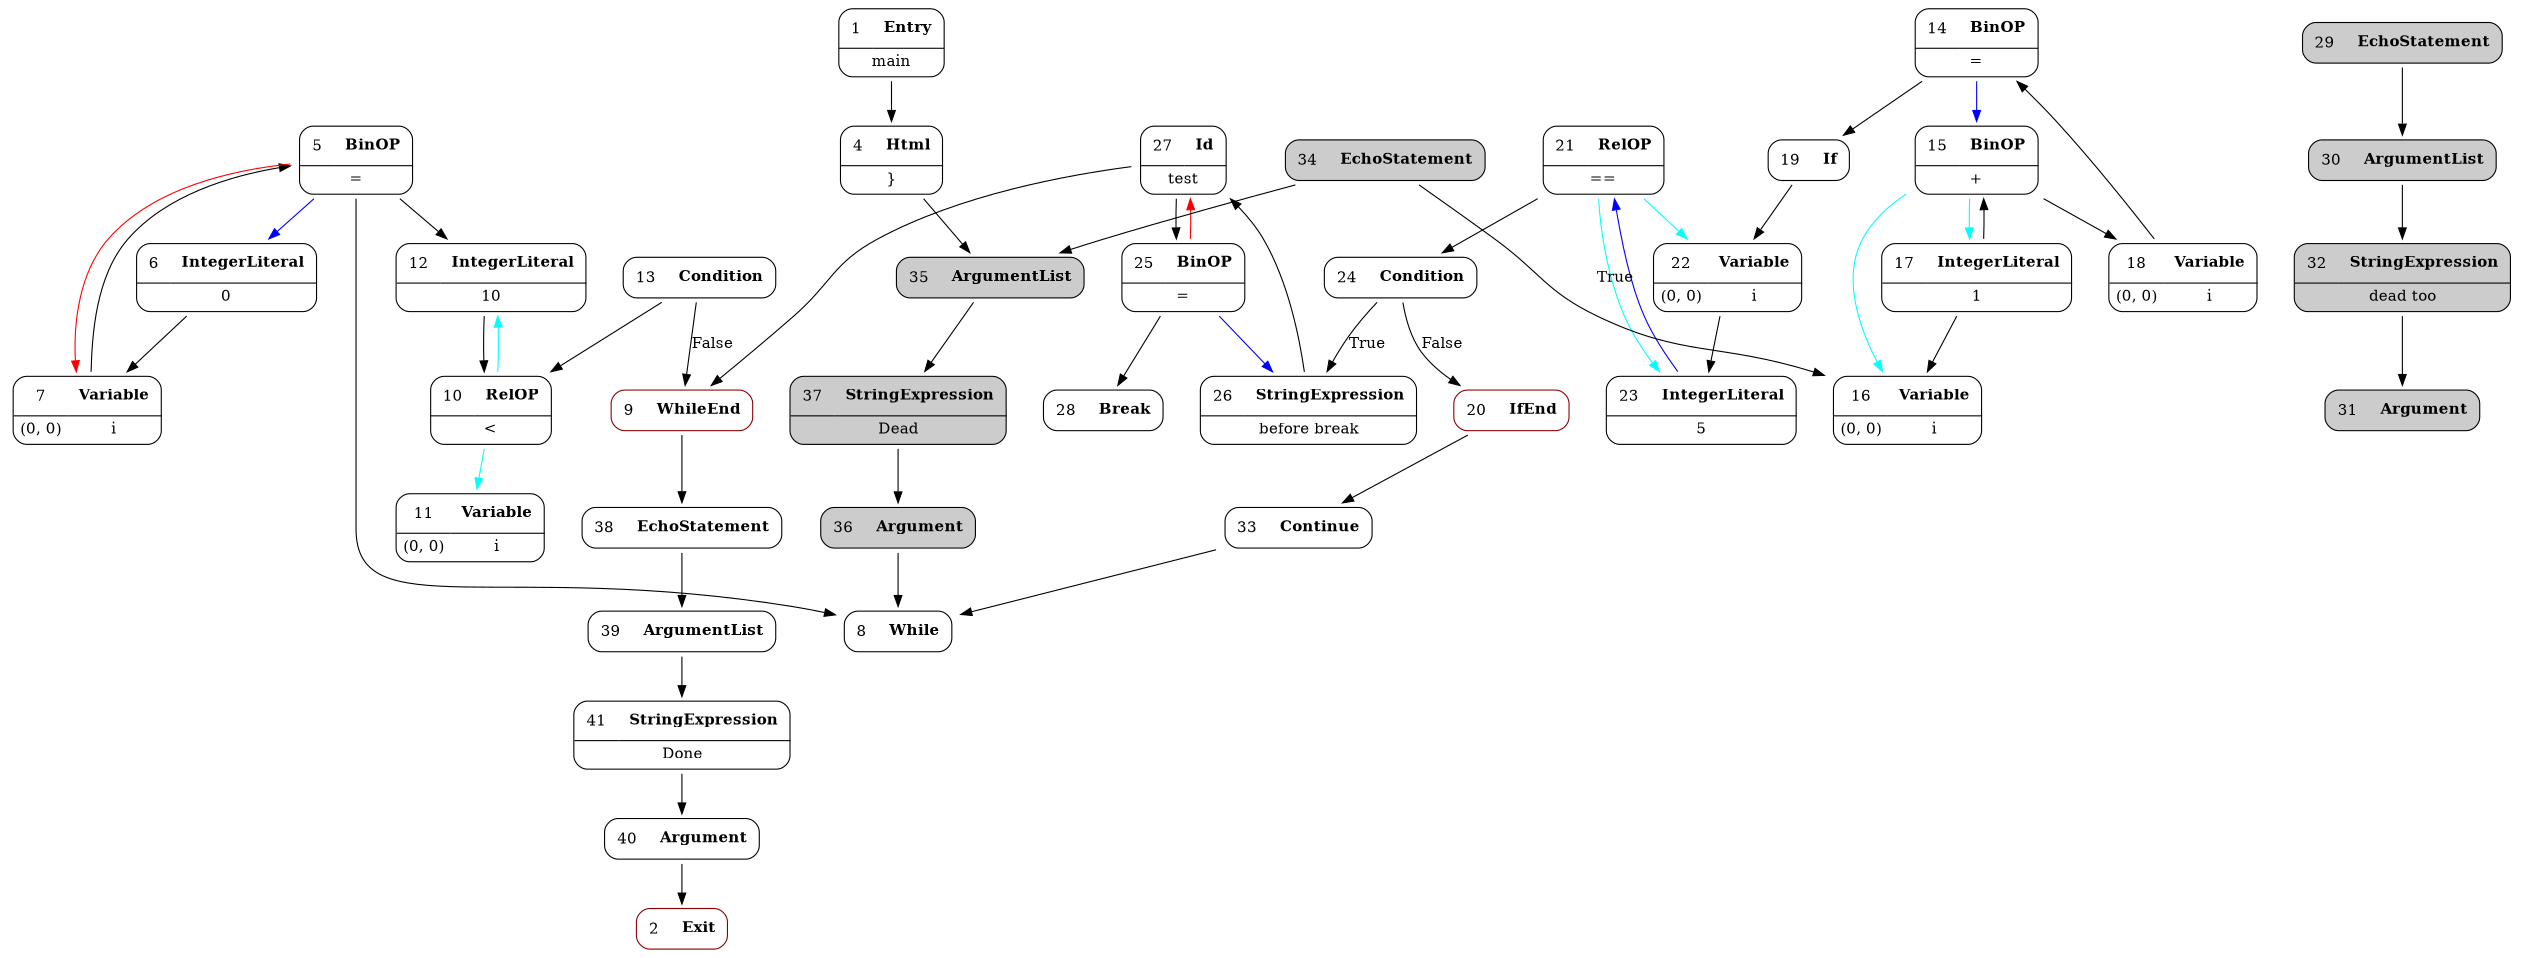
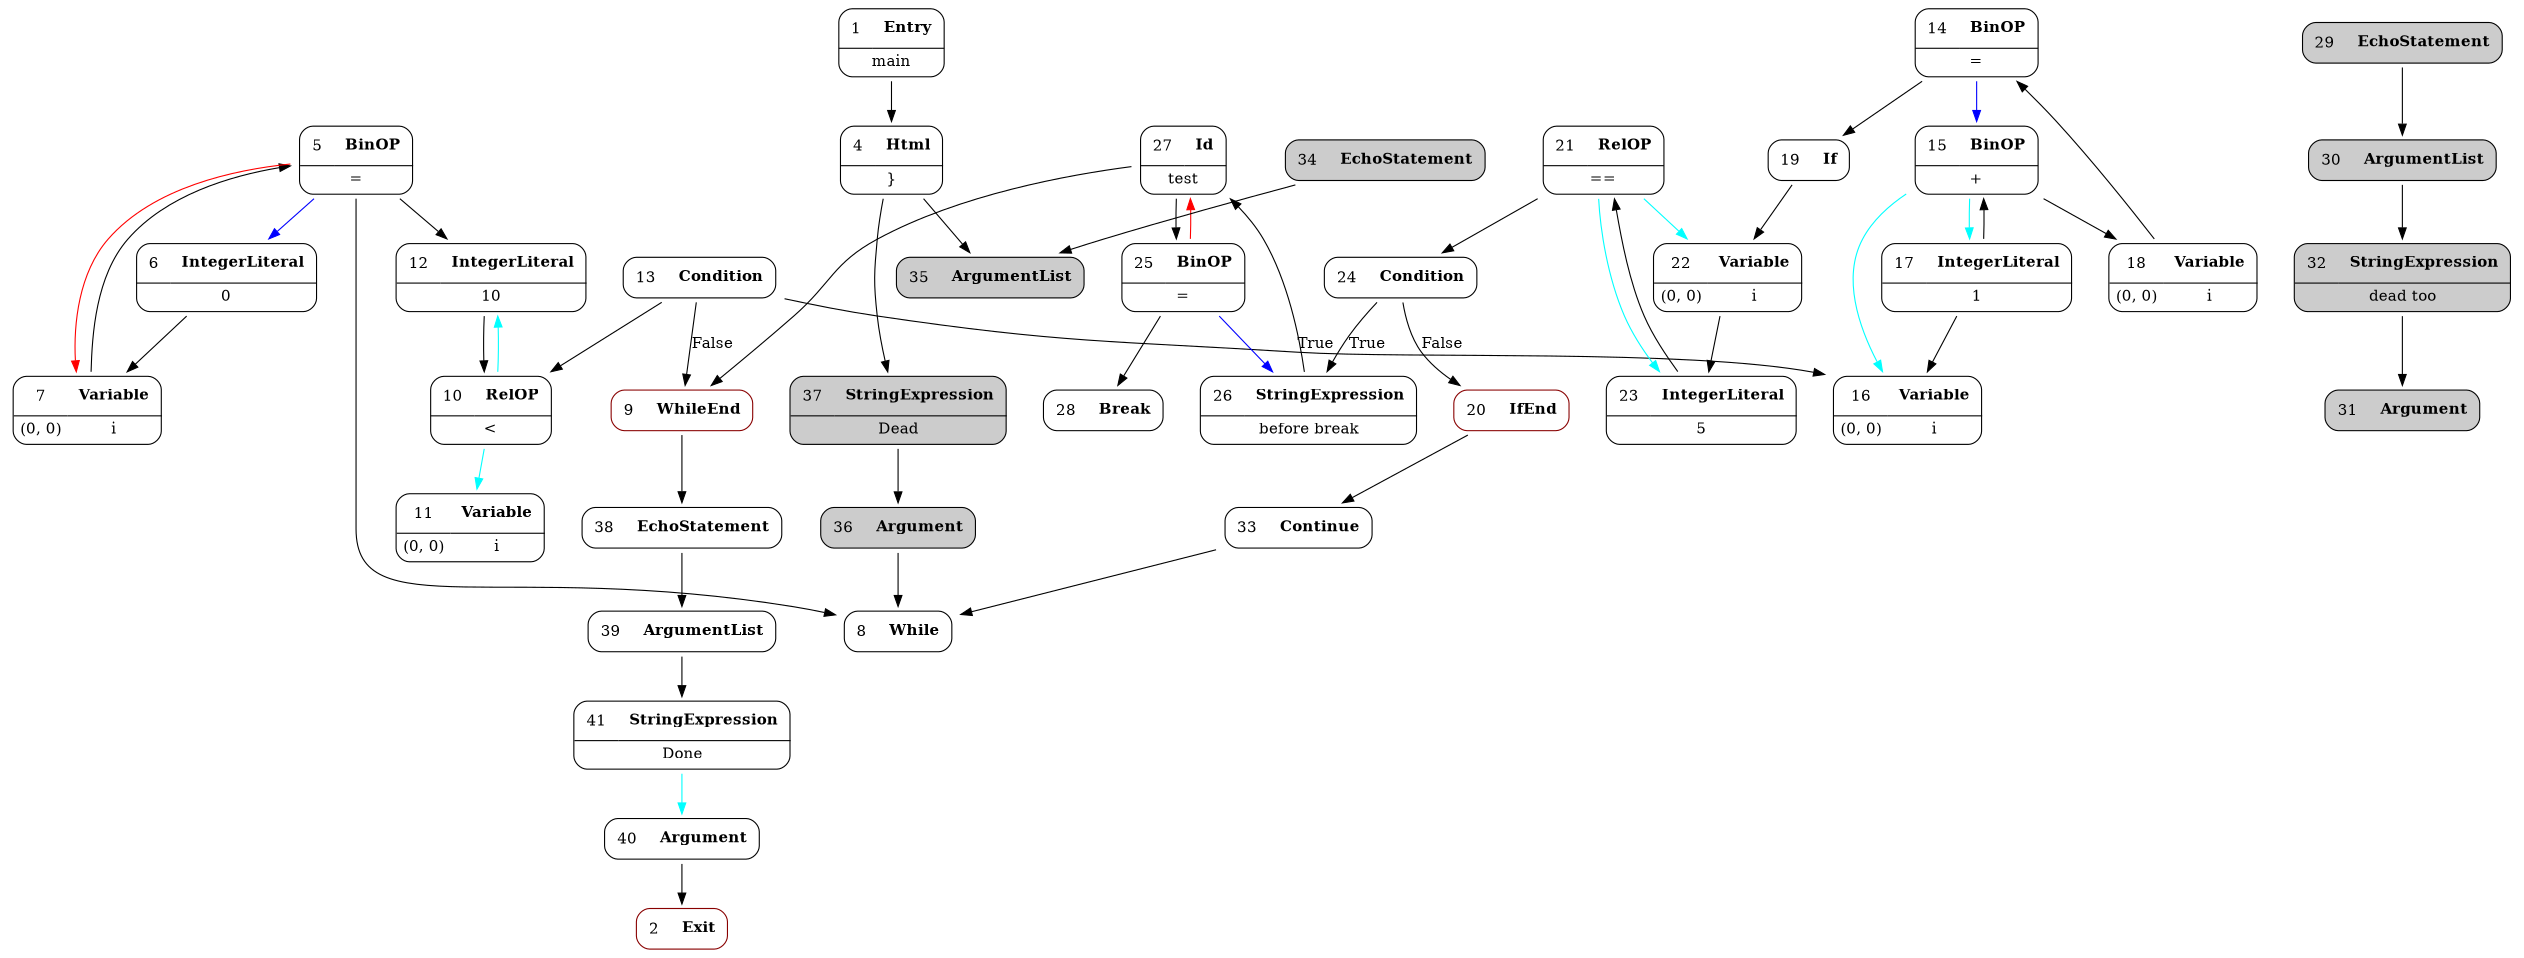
edge "23" -> "21": color blue -> black
edge "34" -> "16": now "13" -> "16"
edge "35" -> "37": now "4" -> "37"
edge "41" -> "40": color black -> cyan
